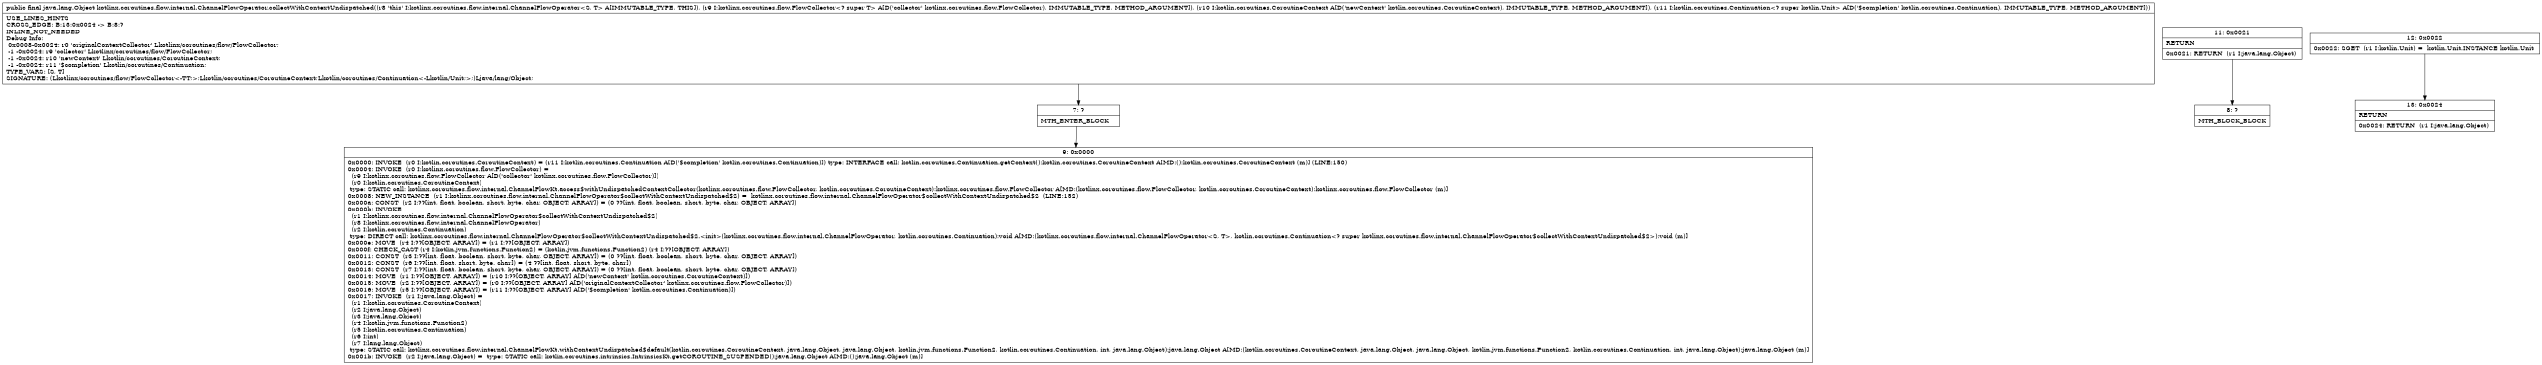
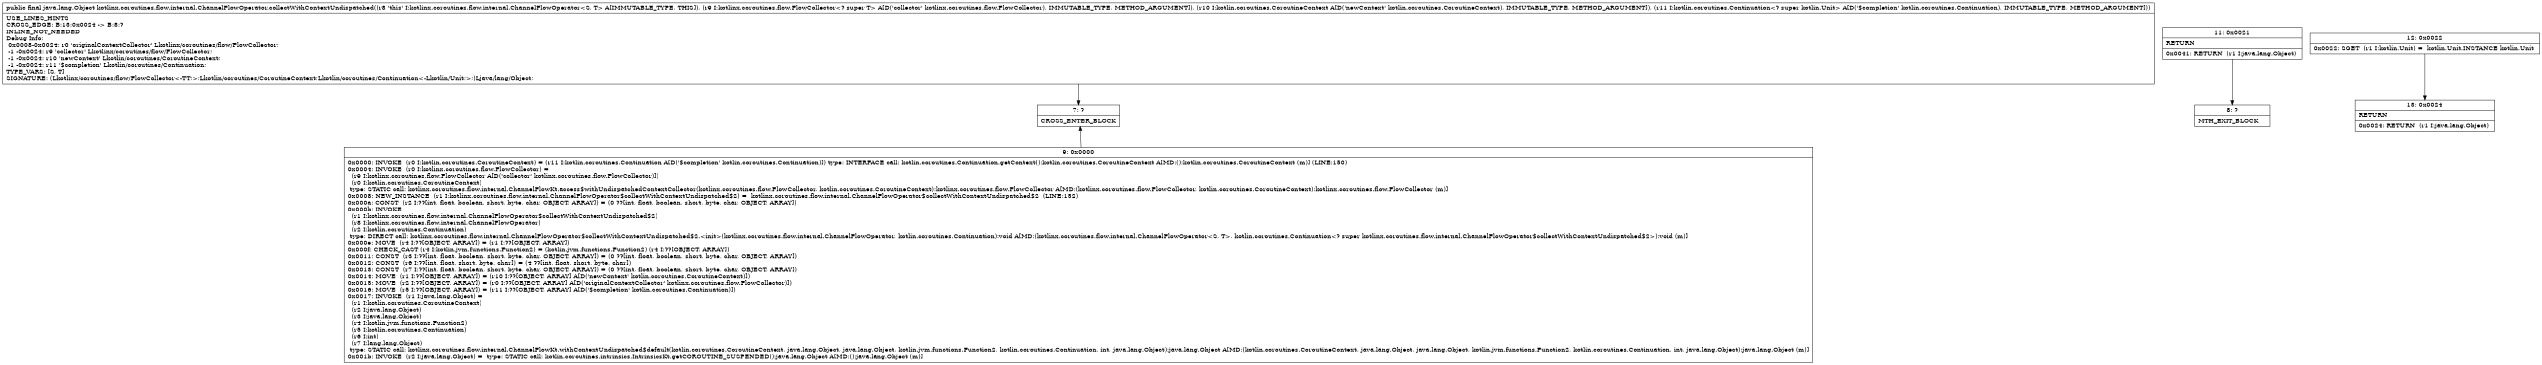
node "11: 0x0021": text "0x0021: RETURN  (r1 I:java.lang.Object)" -> "0x0041: RETURN  (r1 I:java.lang.Object)"
node "7: ?": text "MTH_ENTER_BLOCK" -> "CROSS_ENTER_BLOCK"
node "8: ?": text "MTH_BLOCK_BLOCK" -> "MTH_EXIT_BLOCK"
edge "7: ?" -> "9: 0x0000": reversed
